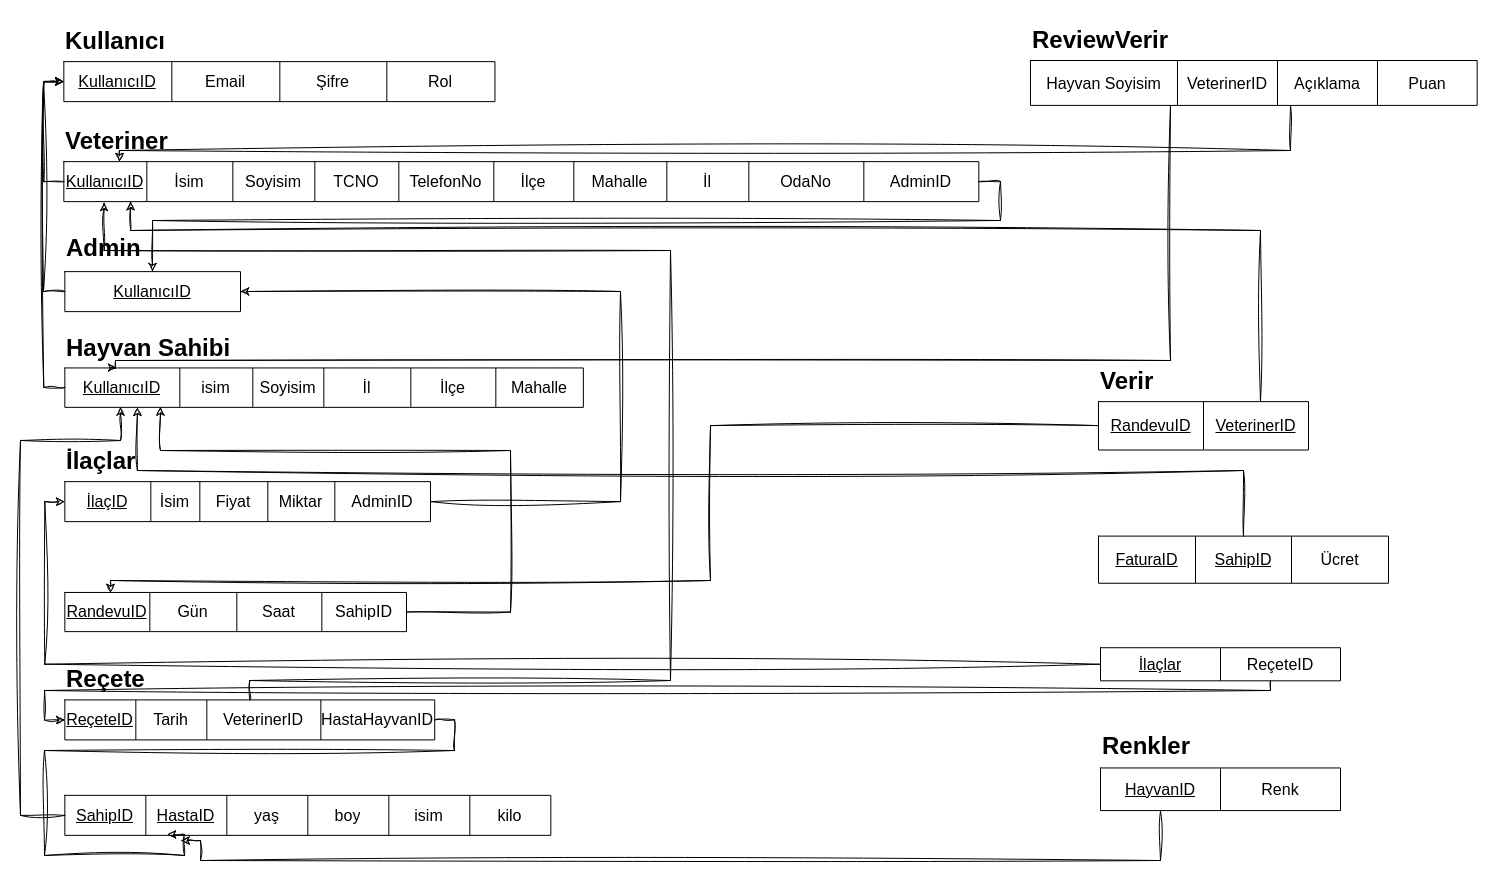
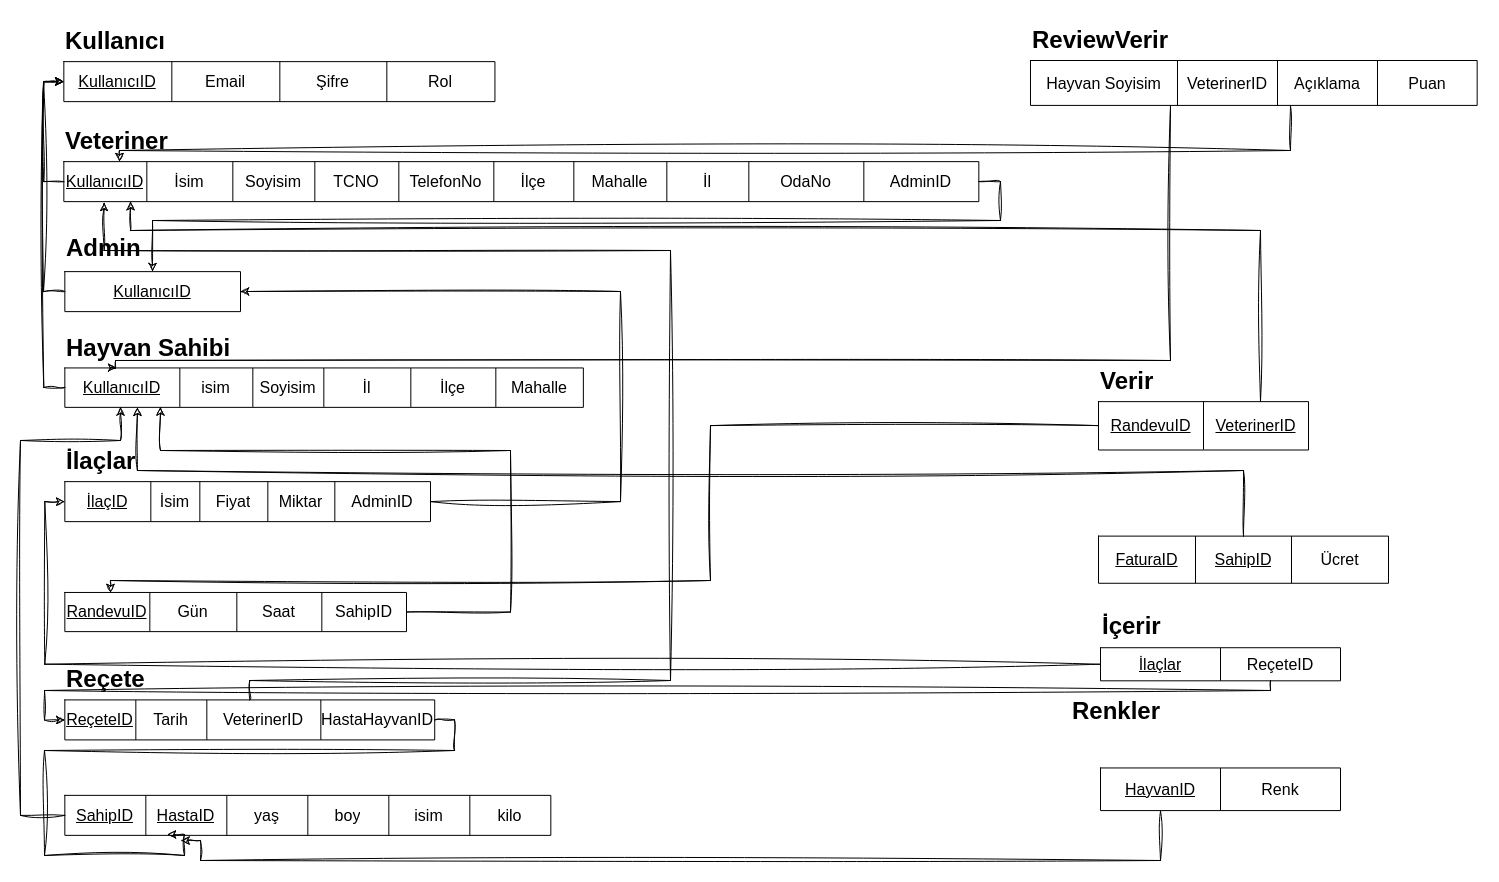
node "İçerir": added
node "Renkler": moved (1151, 746) -> (1121, 711)
